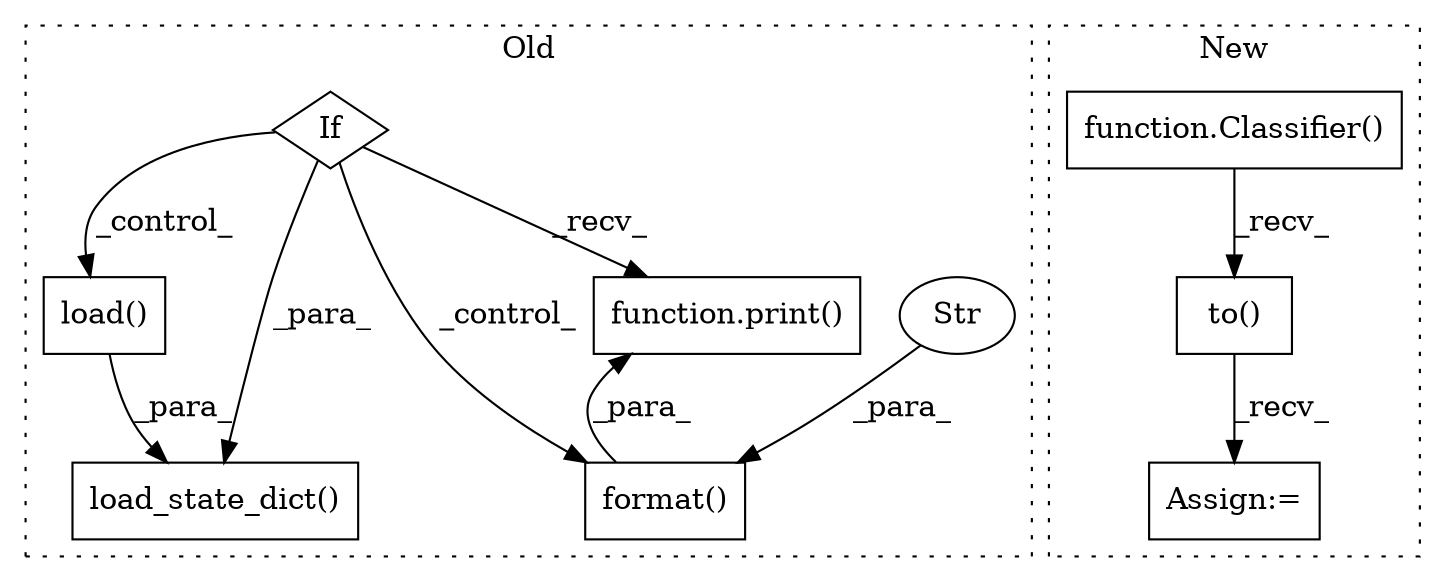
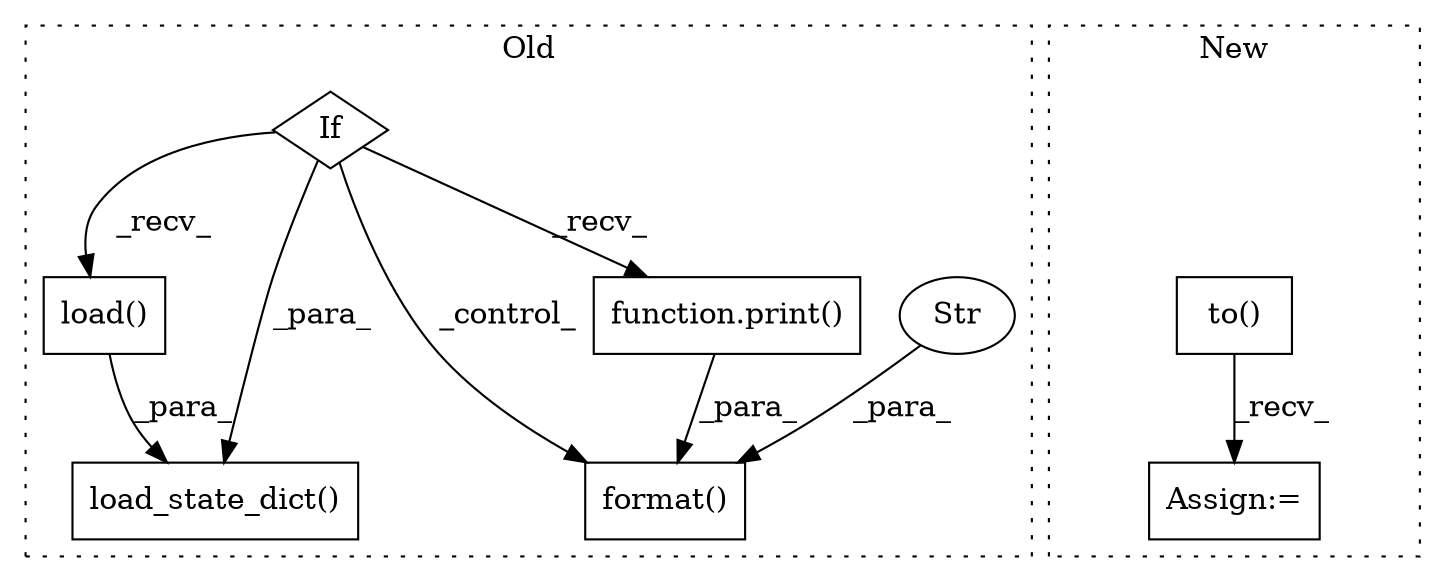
node "function.Classifier()": removed
edge "If" -> "load()": label "_control_" -> "_recv_"
edge "format()" -> "function.print()": reversed
